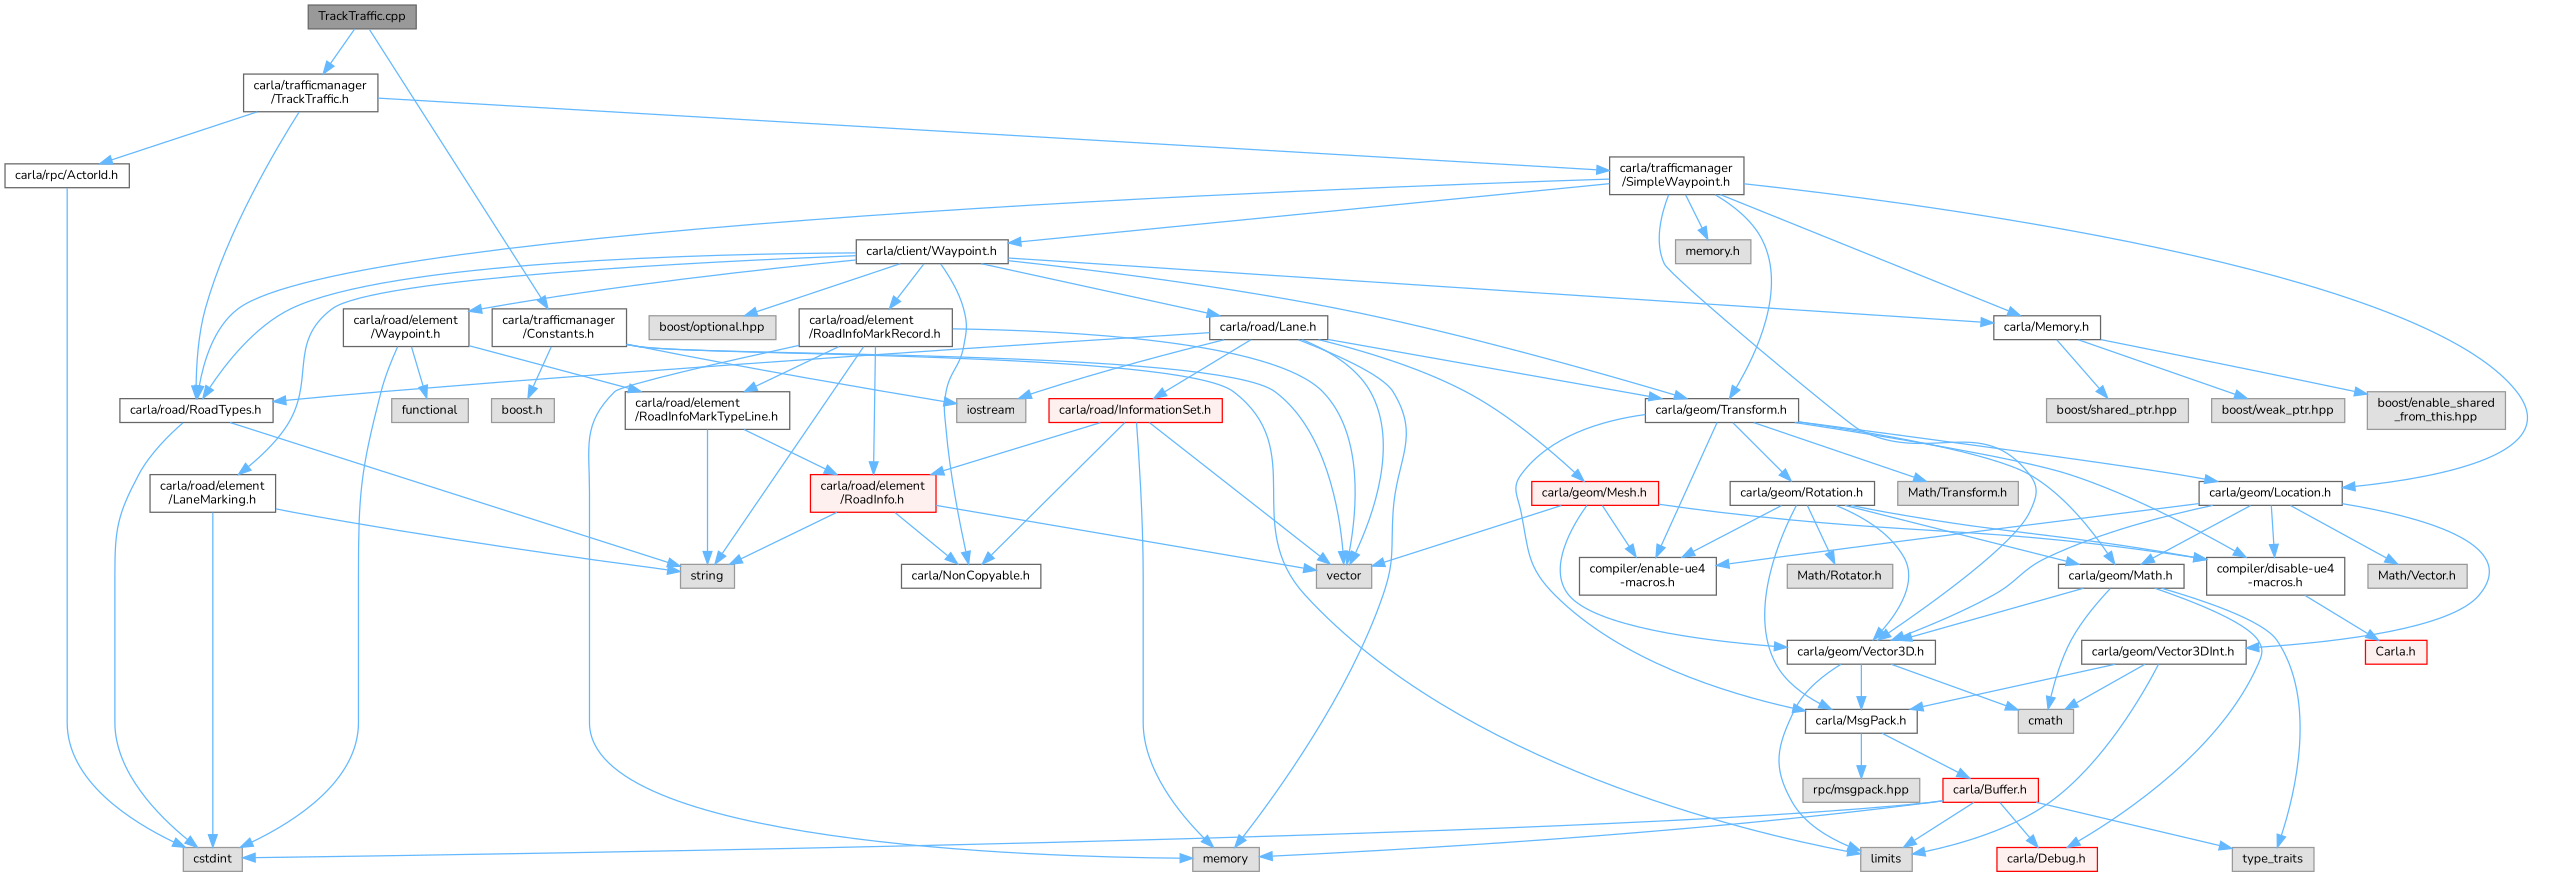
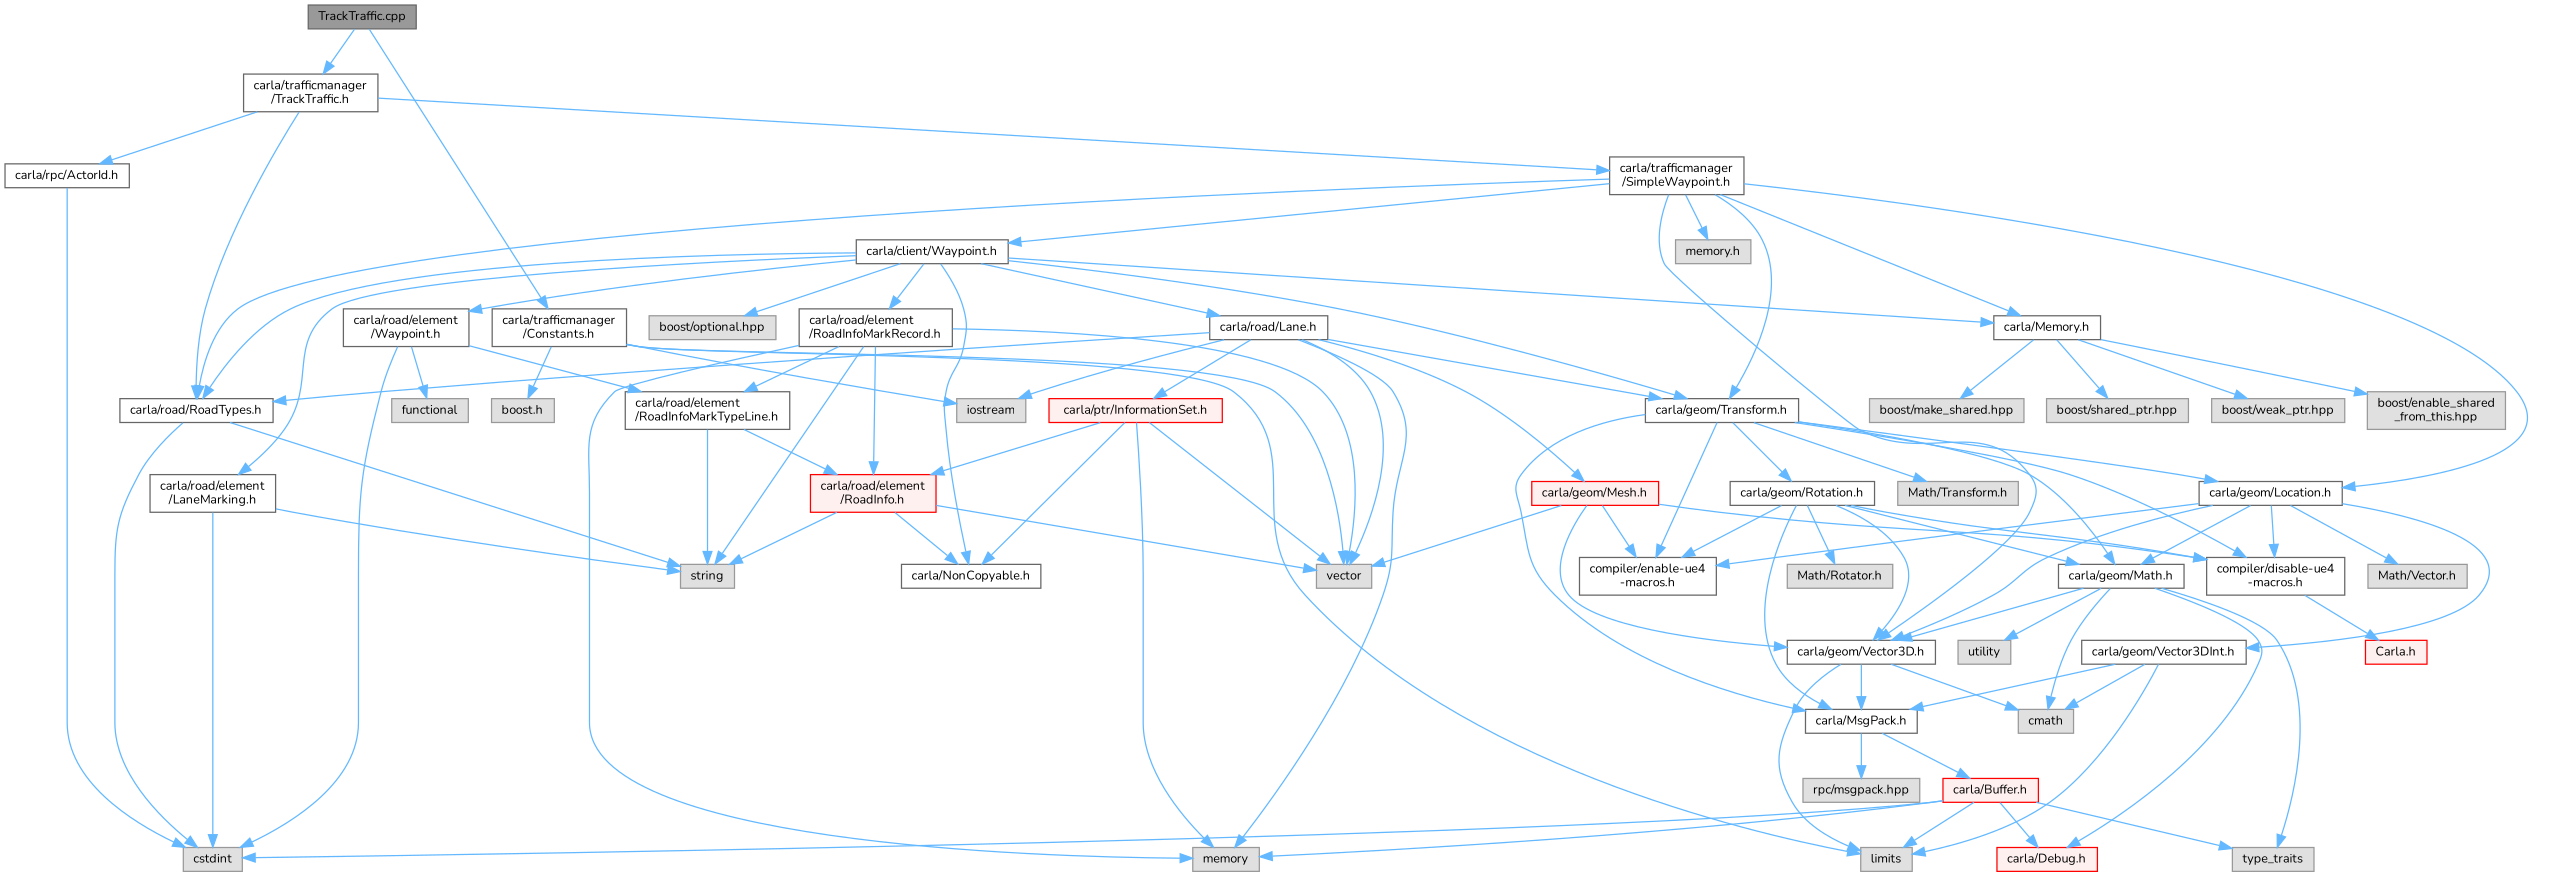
node "carla/road/InformationSet.h": label "carla/road/InformationSet.h" -> "carla/ptr/InformationSet.h"
node "boost/make_shared.hpp": added
node "utility": added
